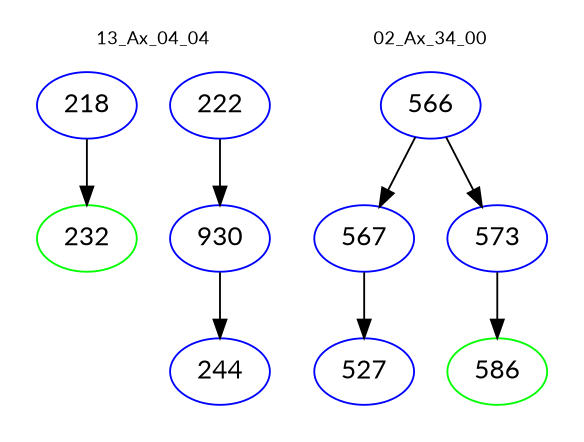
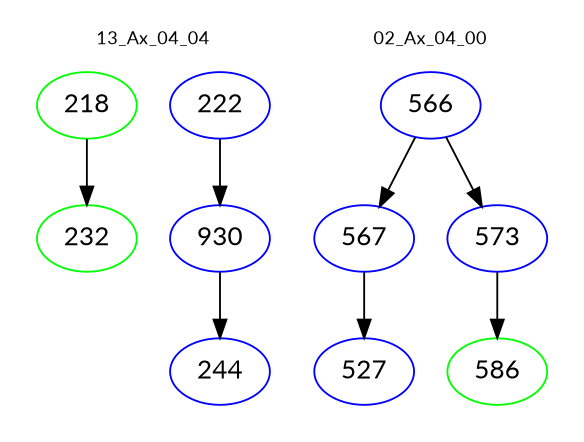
cluster "02_Ax_34_00": label "02_Ax_34_00" -> "02_Ax_04_00"
node "218": color blue -> green
